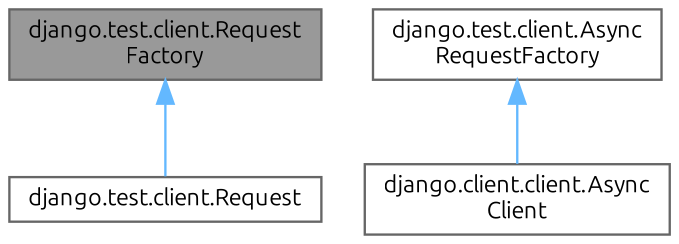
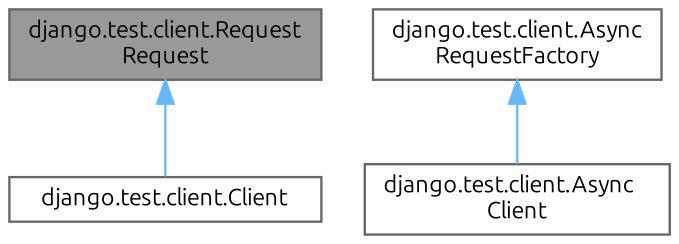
node "django.test.client.Request Factory": label "django.test.client.Request Factory" -> "django.test.client.Request Request"
node "django.test.client.Request": label "django.test.client.Request" -> "django.test.client.Client"
node "django.client.client.Async Client": label "django.client.client.Async Client" -> "django.test.client.Async Client"
